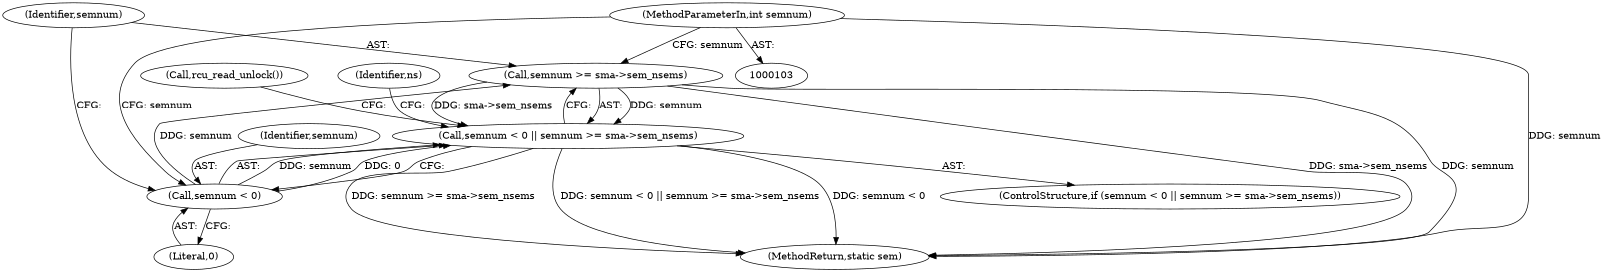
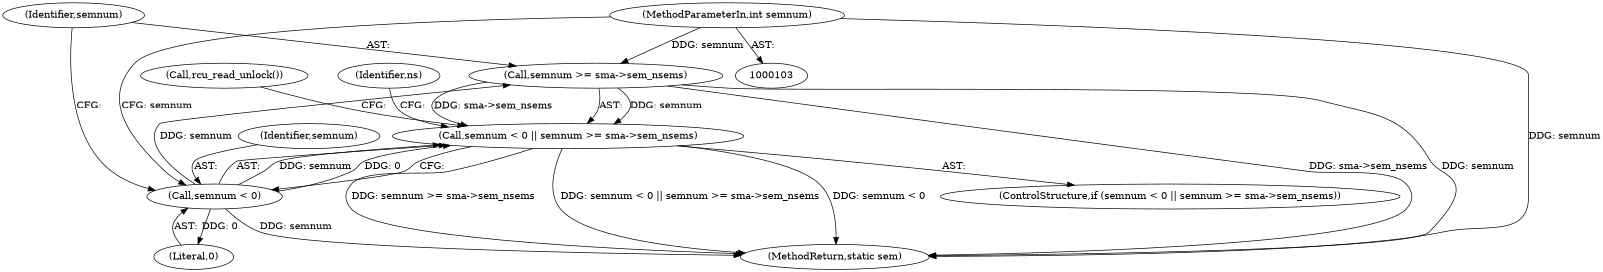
edge "(MethodParameterIn,int semnum)" -> "(Call,semnum >= sma->sem_nsems)": label "CFG: semnum" -> "DDG: semnum"
edge "(Call,semnum < 0 || semnum >= sma->sem_nsems)" -> "(Call,semnum >= sma->sem_nsems)": removed, label "CFG:"
edge "(Call,semnum < 0)" -> "(Literal,0)": label "CFG: " -> "DDG: 0"
edge "(Call,semnum < 0)" -> "(MethodReturn,static sem)": added, label "DDG: semnum"
